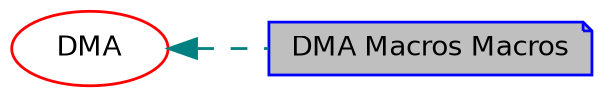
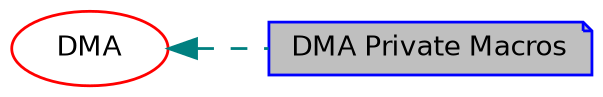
node "DMA Macros Macros": label "DMA Macros Macros" -> "DMA Private Macros"
